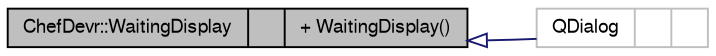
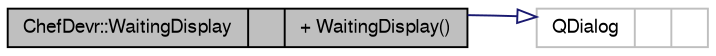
edge "QDialog" -> "ChefDevr::WaitingDisplay": reversed
